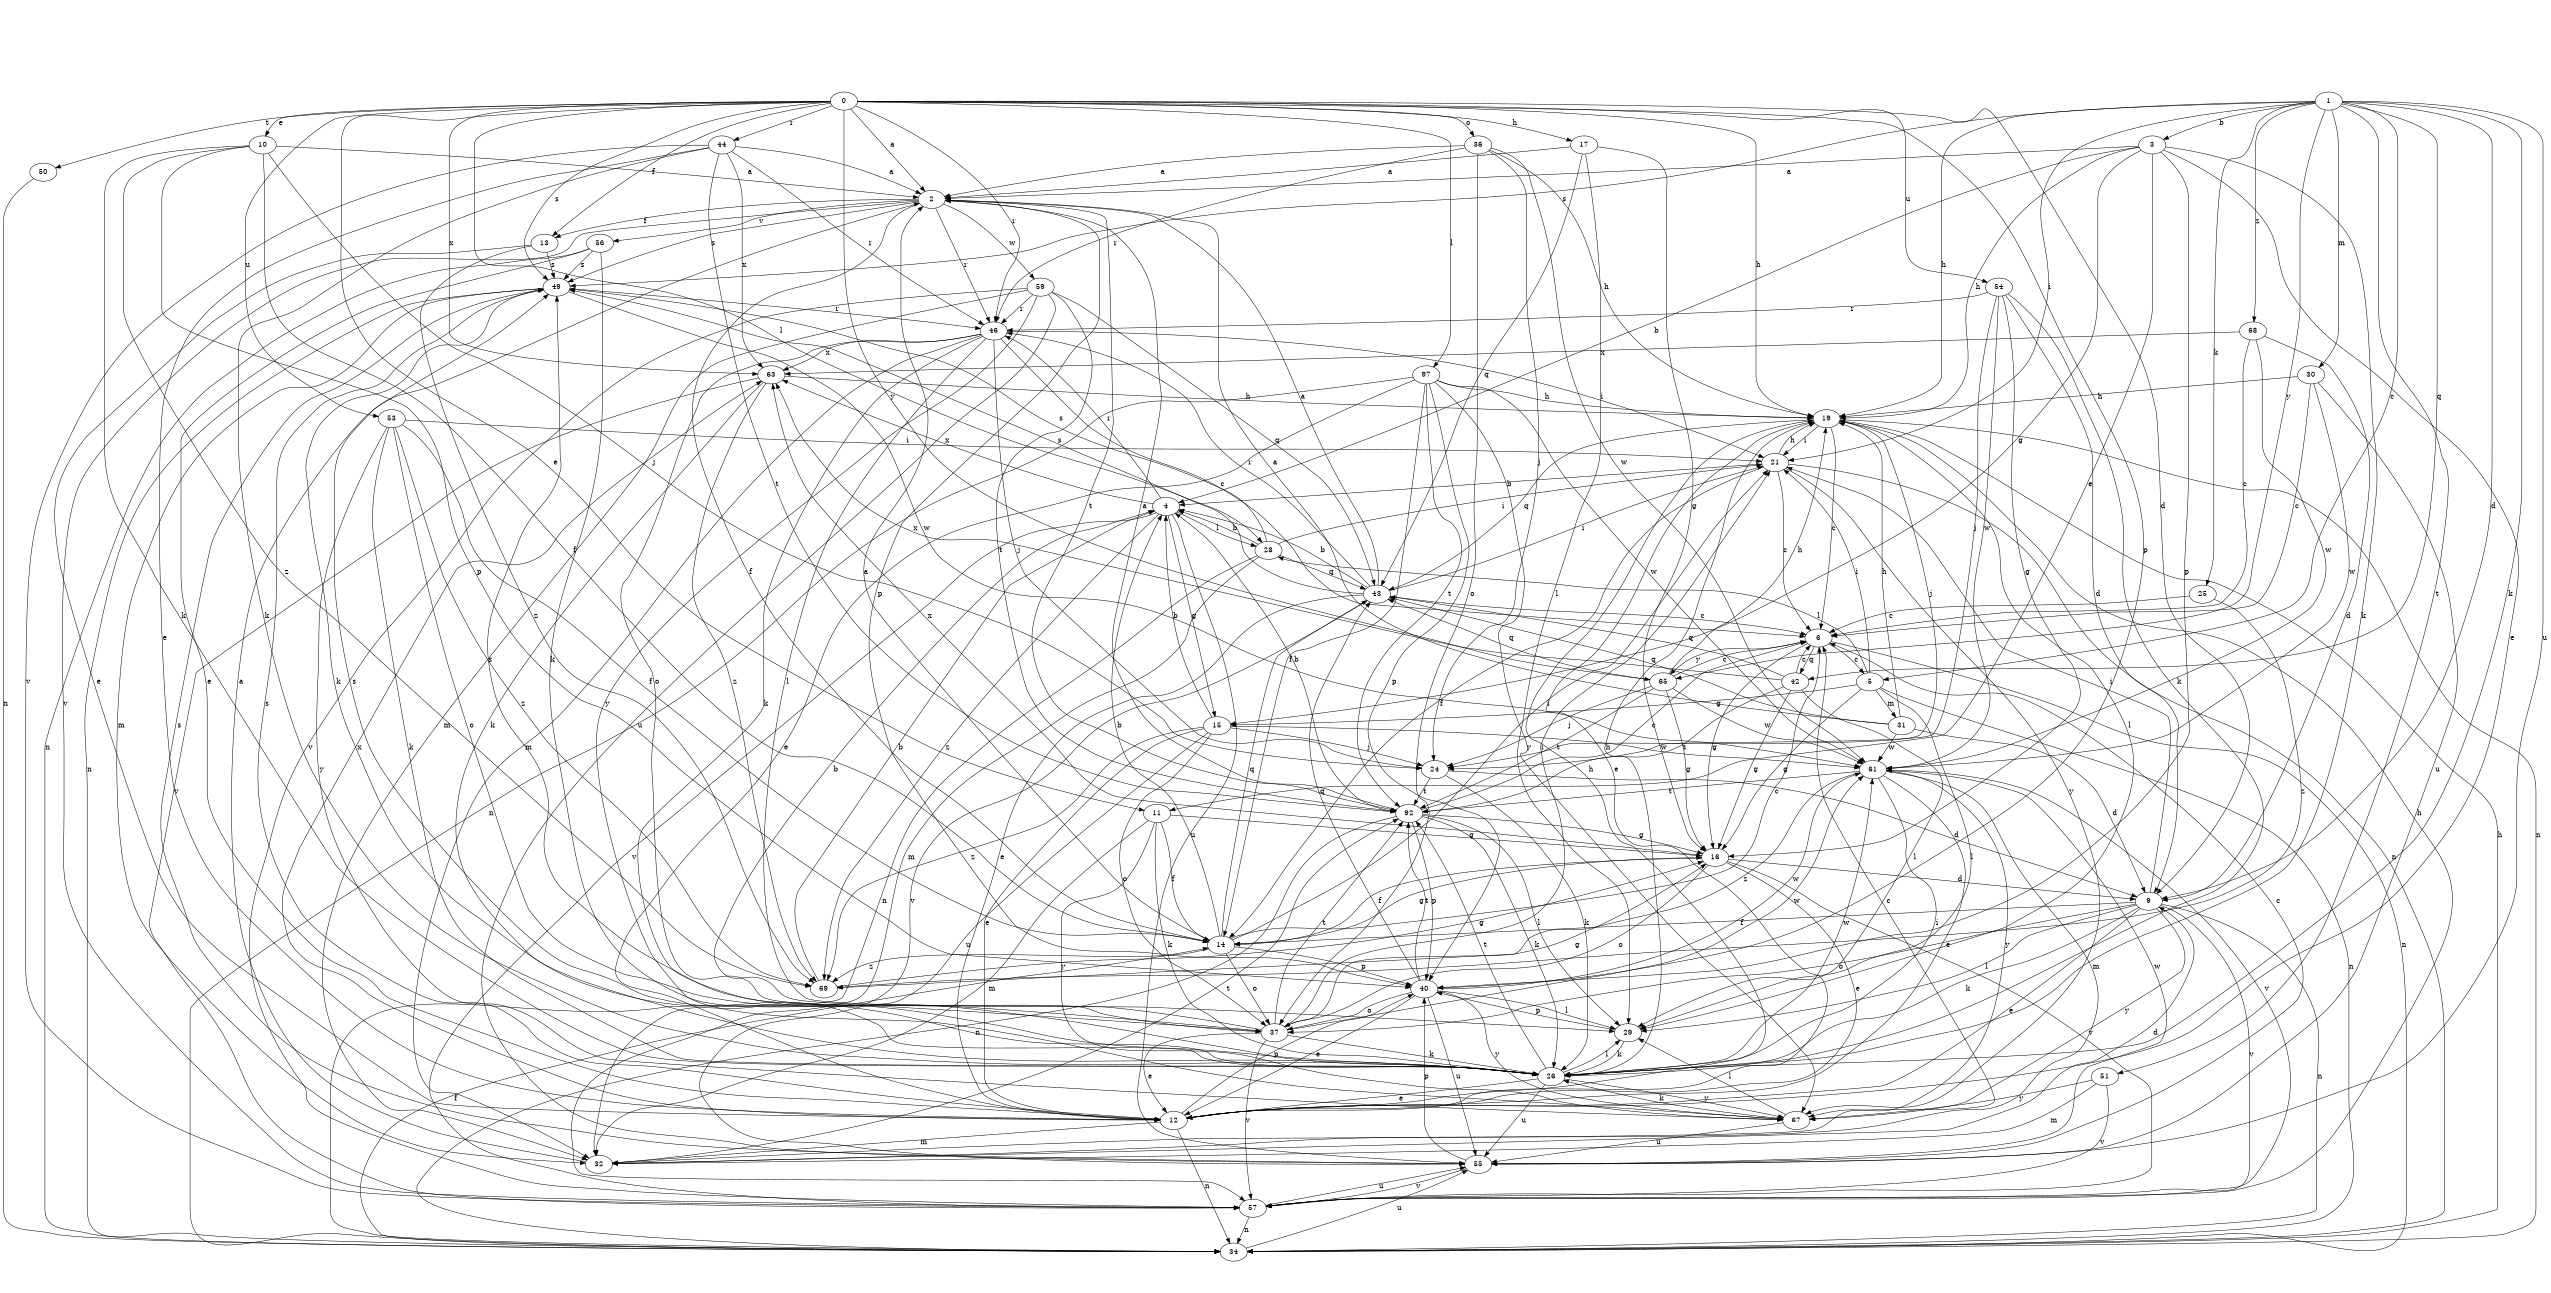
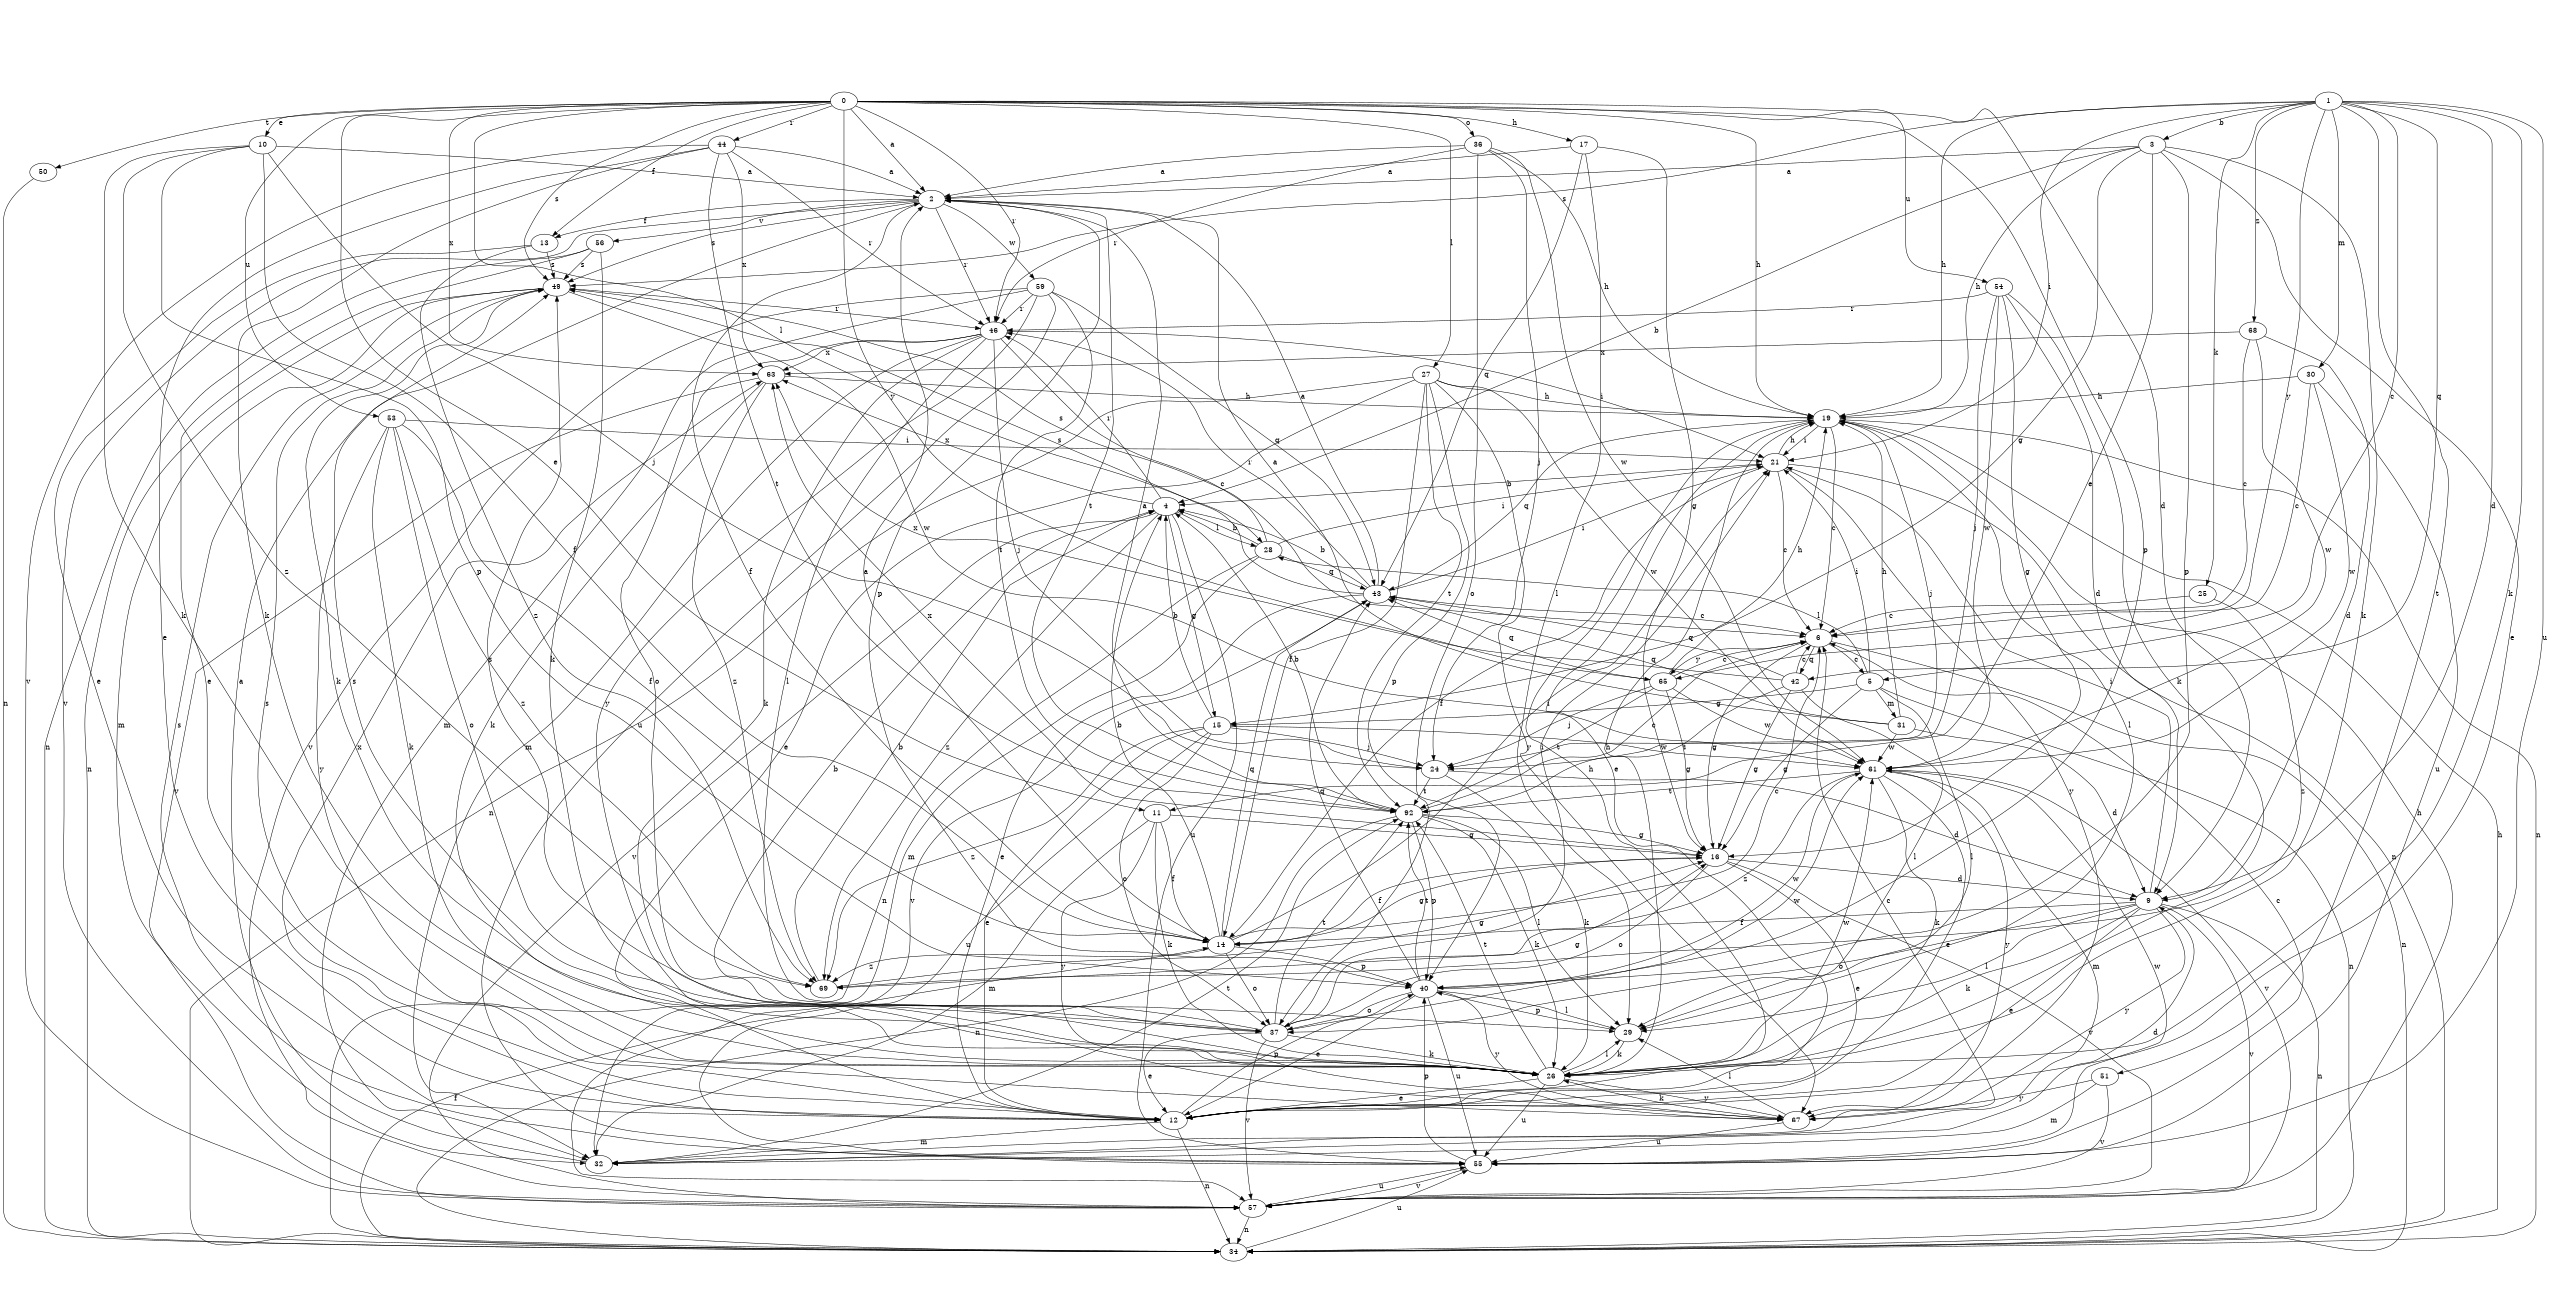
node "97": label "97" -> "27"
edge "61" -> "26": label "i" -> "k"
